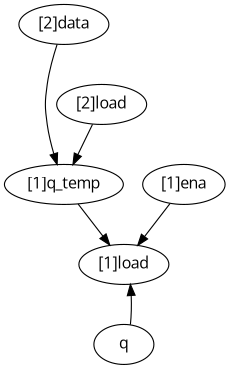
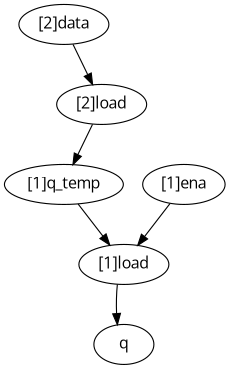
edge "[2]data" -> "[1]q_temp": now "[2]data" -> "[2]load"
edge "q" -> "[1]load": reversed
